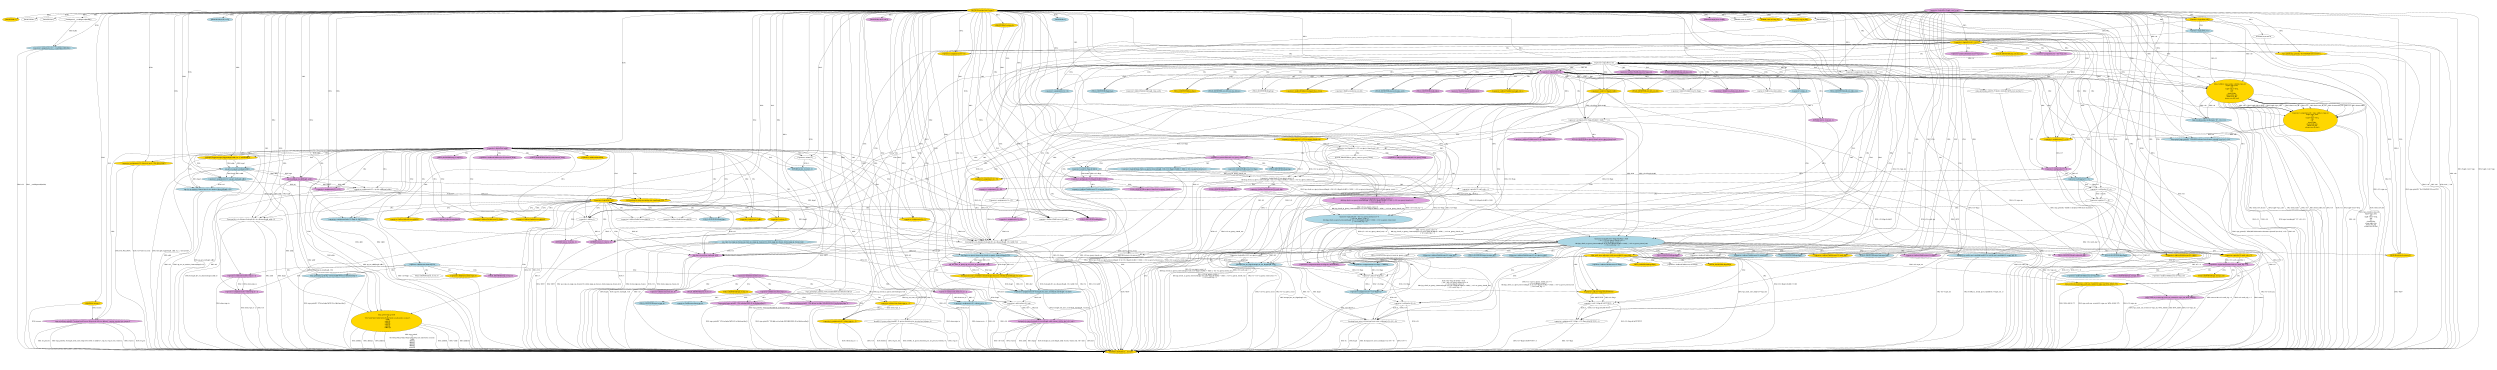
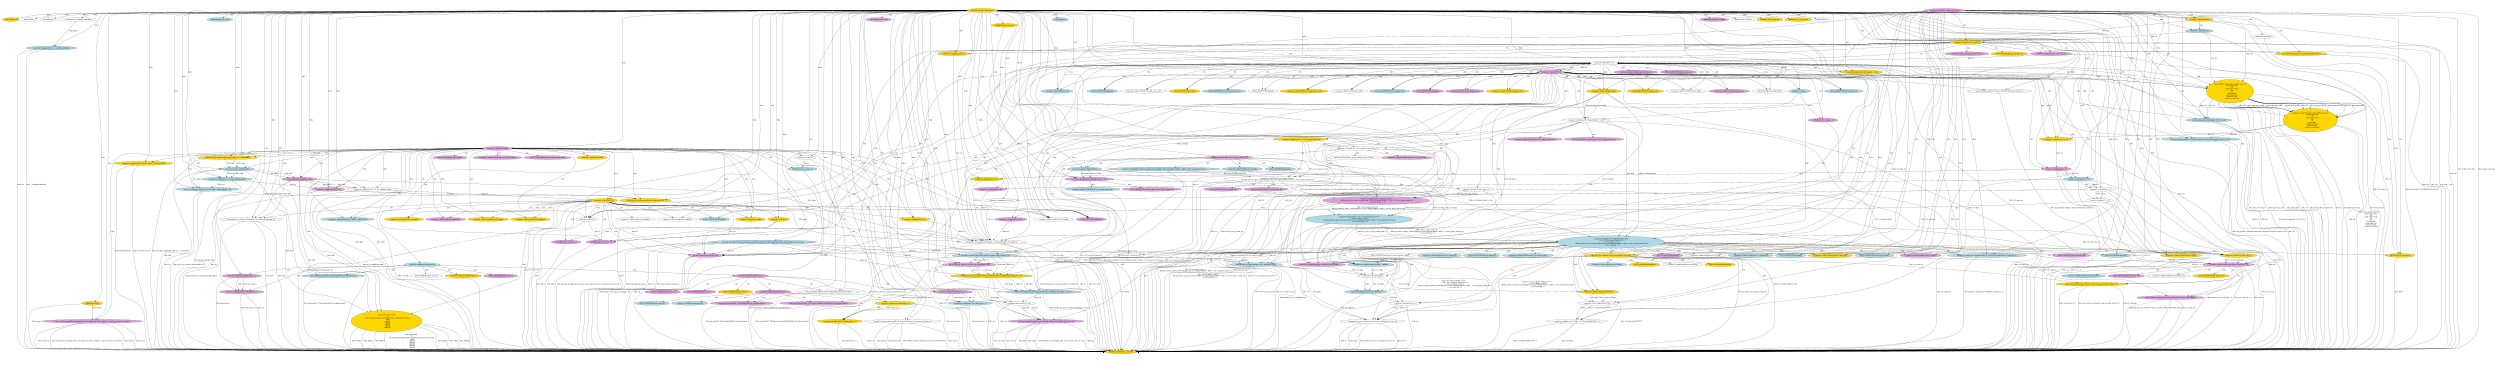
node "(<operator>.assignment,v13->wpa_sm = v15)": fillcolor white -> gold
edge "(<operator>.logicalNot,!addr)" -> "(<operator>.indirectIndexAccess,addr[1])": now "(<operator>.logicalNot,!addr)" -> "(ap_sta_start_sa_query,ap_sta_start_sa_query(hapd, v13))"
